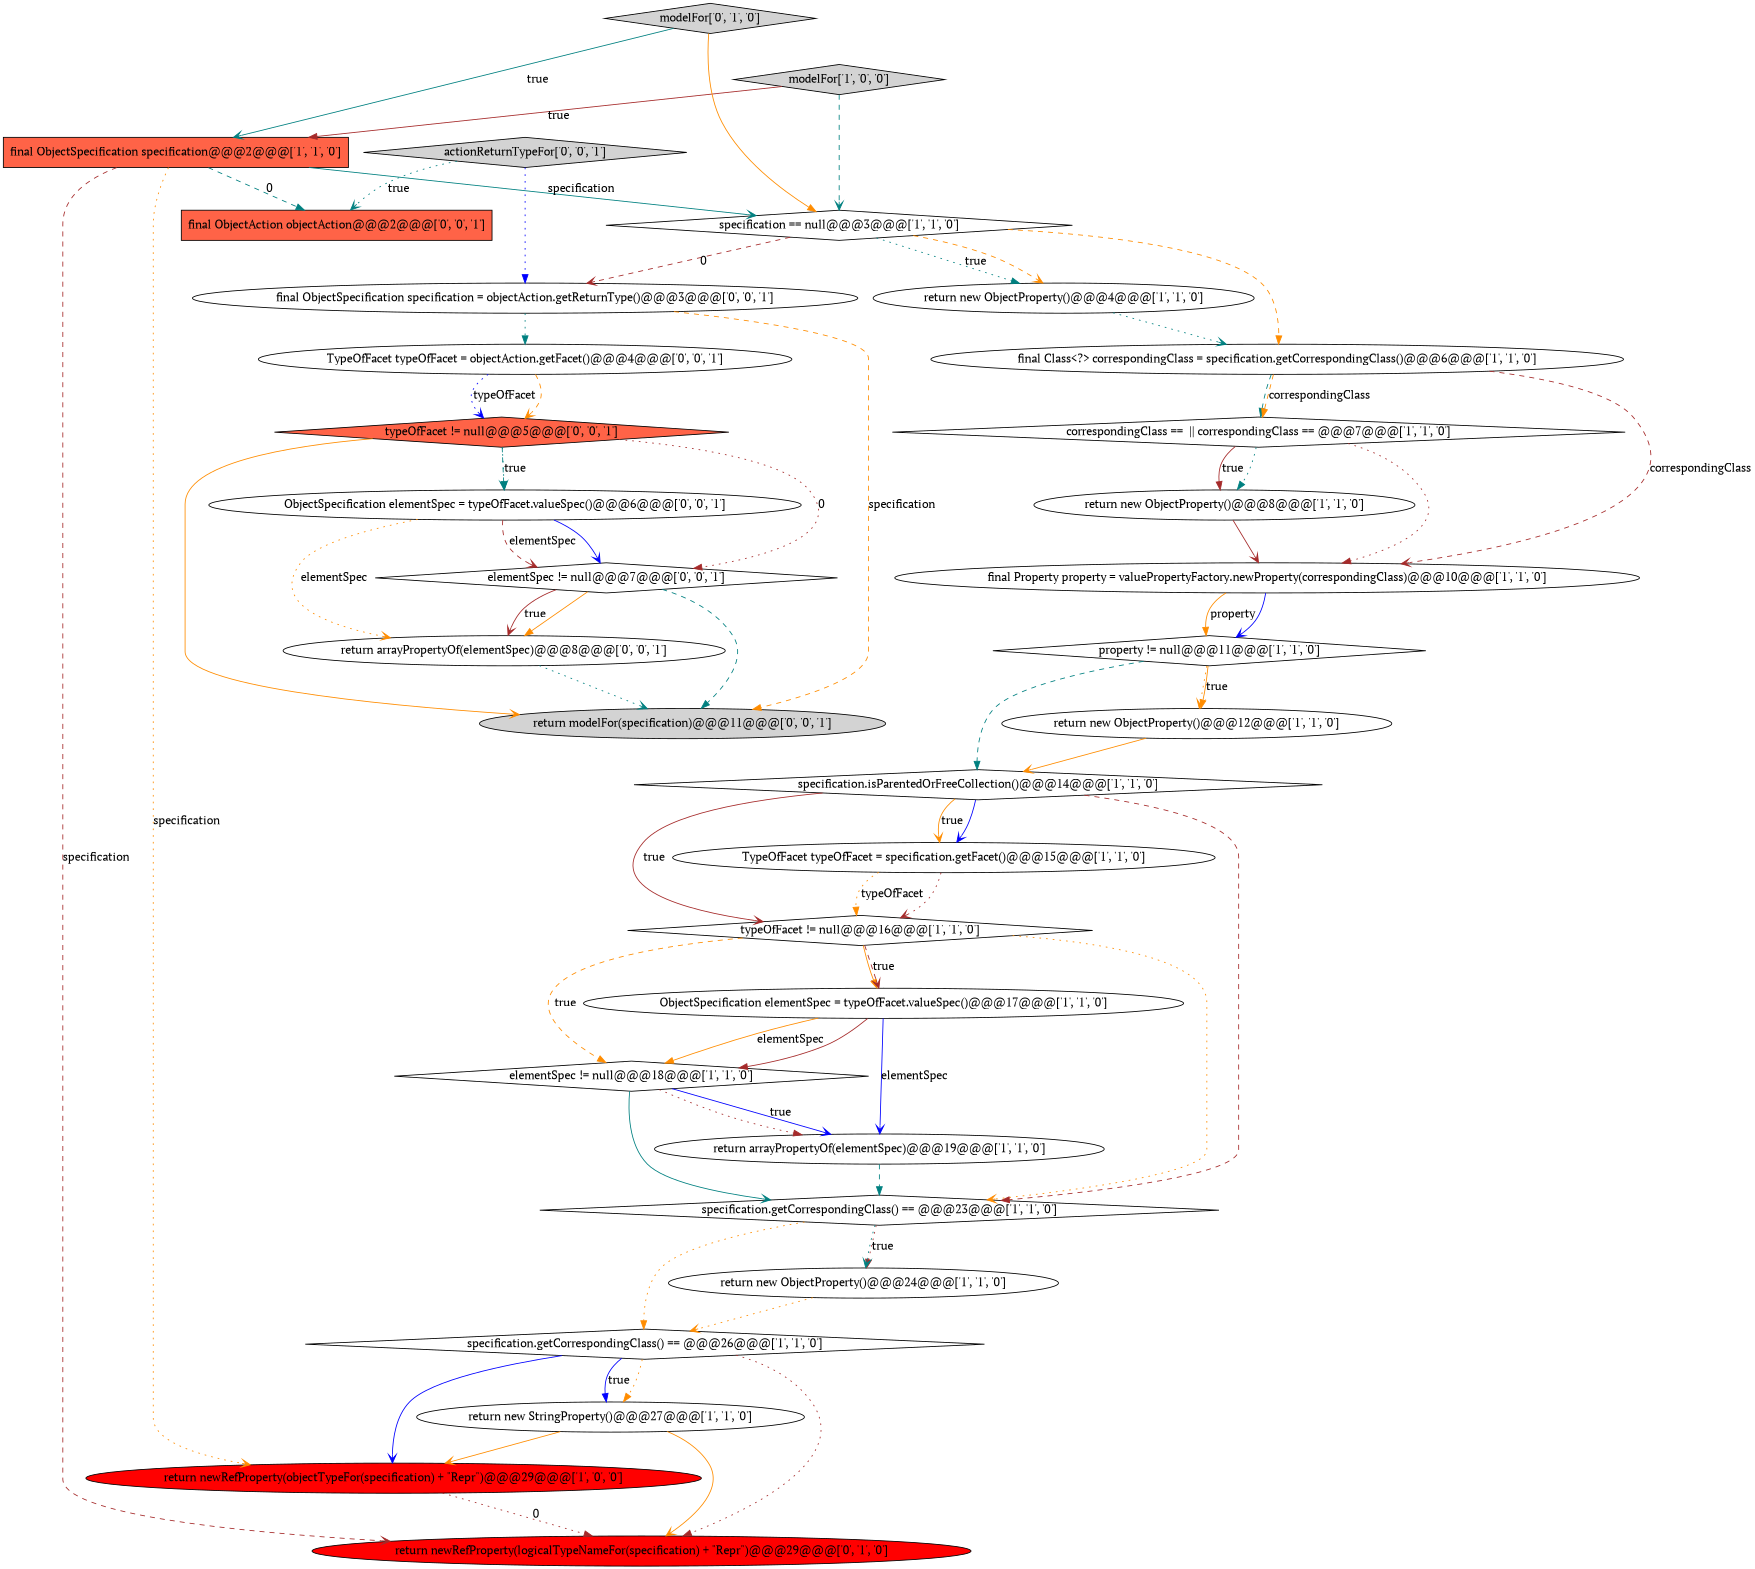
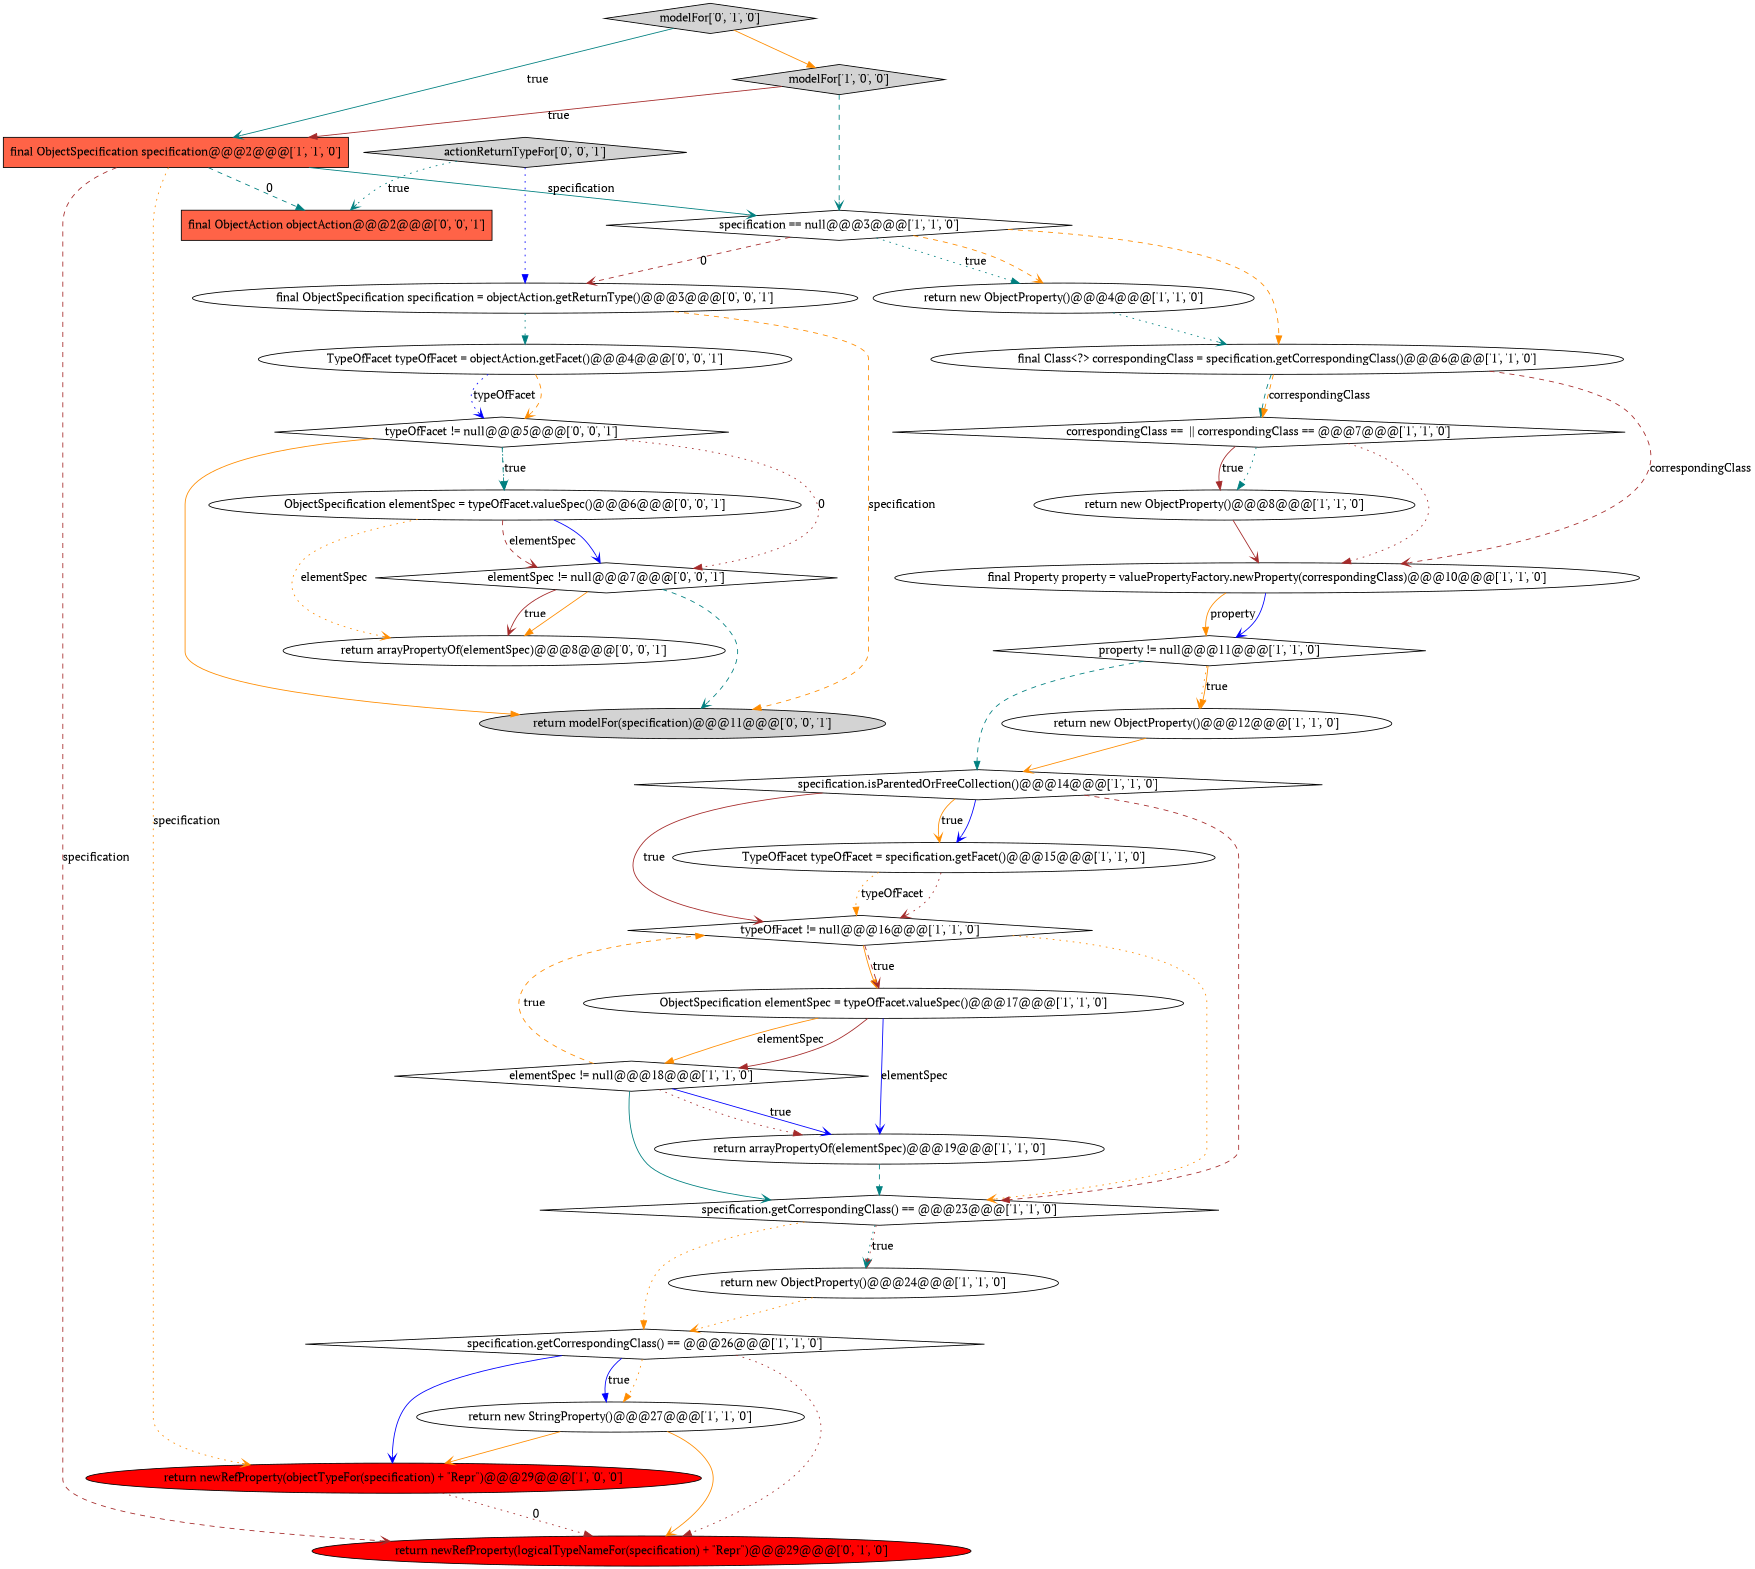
edge "modelFor['0', '1', '0']" -> "specification == null@@@3@@@['1', '1', '0']": now "modelFor['0', '1', '0']" -> "modelFor['1', '0', '0']"
node "typeOfFacet != null@@@5@@@['0', '0', '1']": fillcolor tomato -> white
edge "elementSpec != null@@@7@@@['0', '0', '1']" -> "return modelFor(specification)@@@11@@@['0', '0', '1']": arrowhead normal -> vee
edge "typeOfFacet != null@@@5@@@['0', '0', '1']" -> "return modelFor(specification)@@@11@@@['0', '0', '1']": arrowhead vee -> normal
edge "return arrayPropertyOf(elementSpec)@@@8@@@['0', '0', '1']" -> "return modelFor(specification)@@@11@@@['0', '0', '1']": removed
edge "typeOfFacet != null@@@16@@@['1', '1', '0']" -> "elementSpec != null@@@18@@@['1', '1', '0']": reversed
